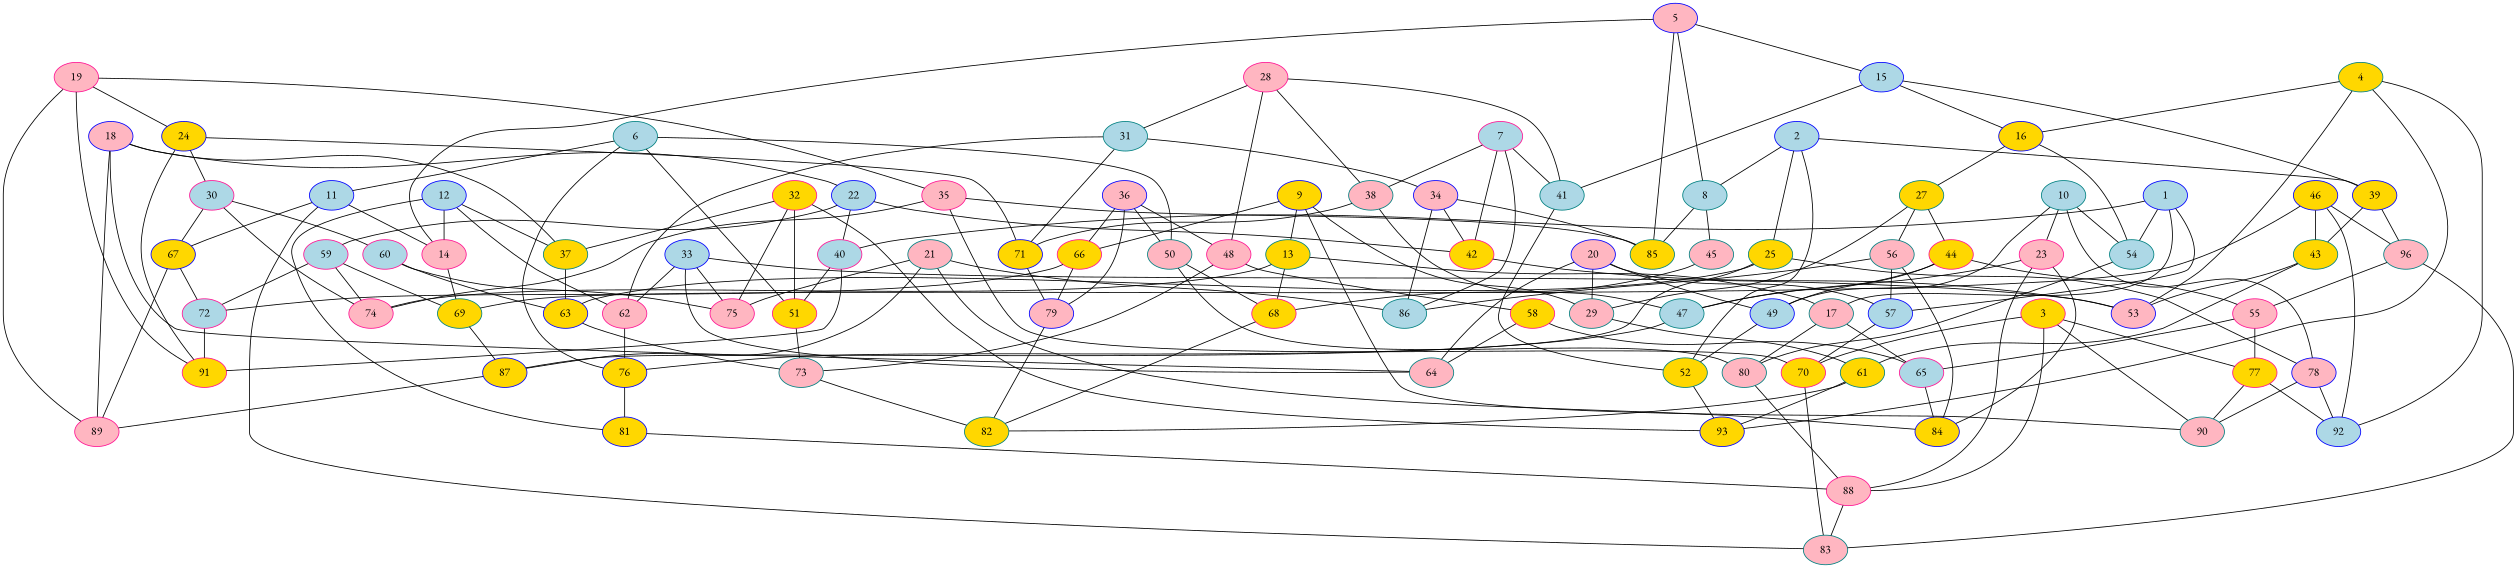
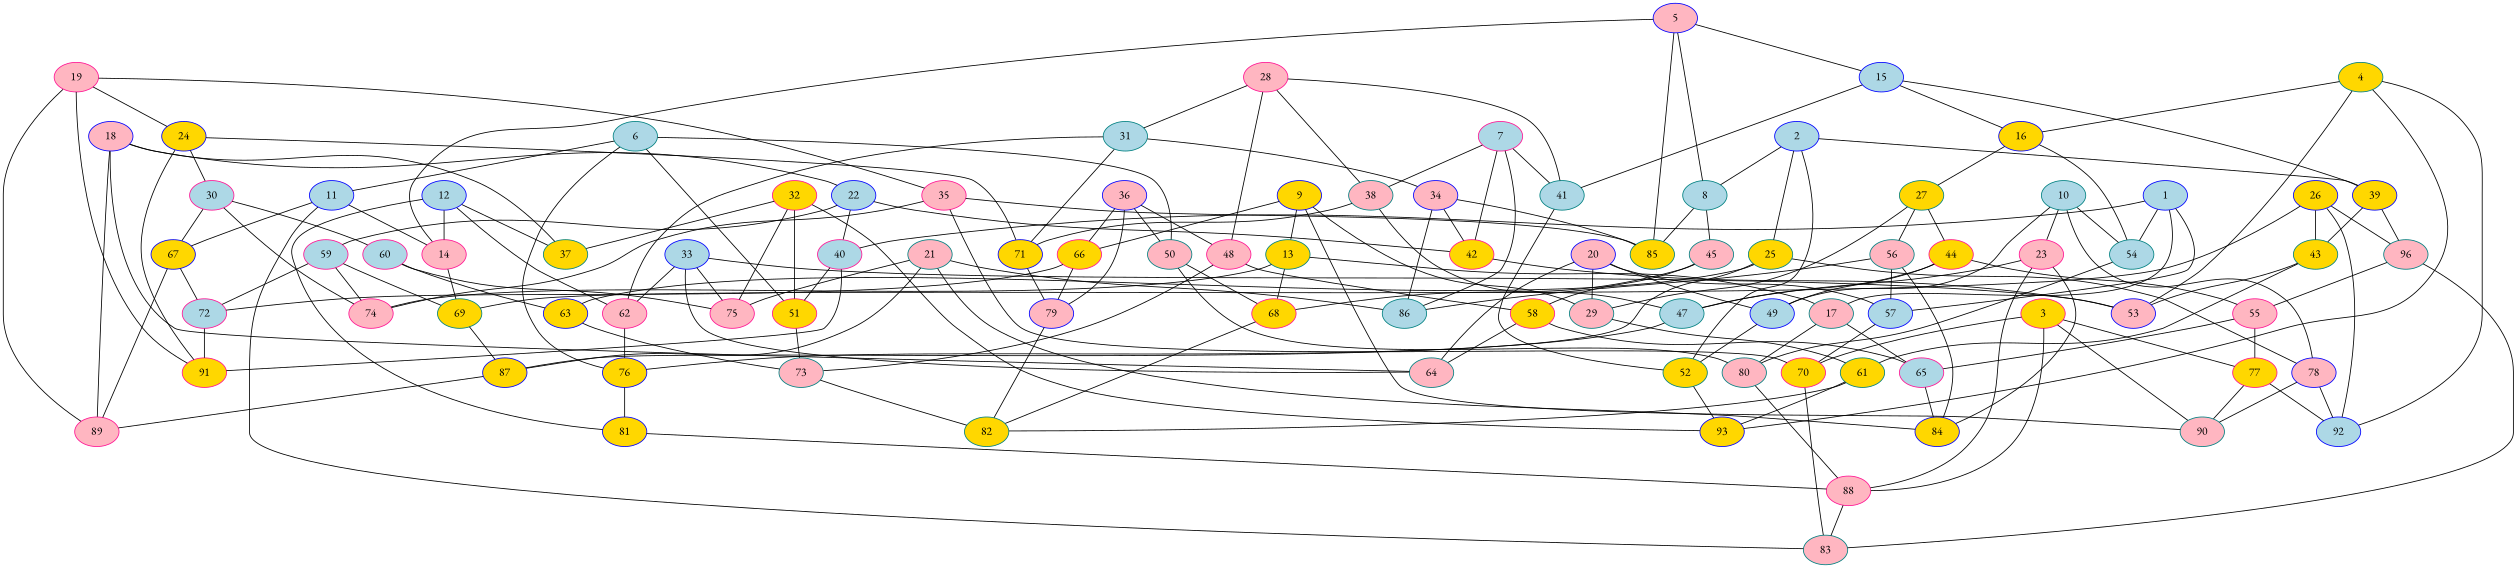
node "46": label "46" -> "26"
edge "37" -- "63": removed
edge "45" -- "58": added
